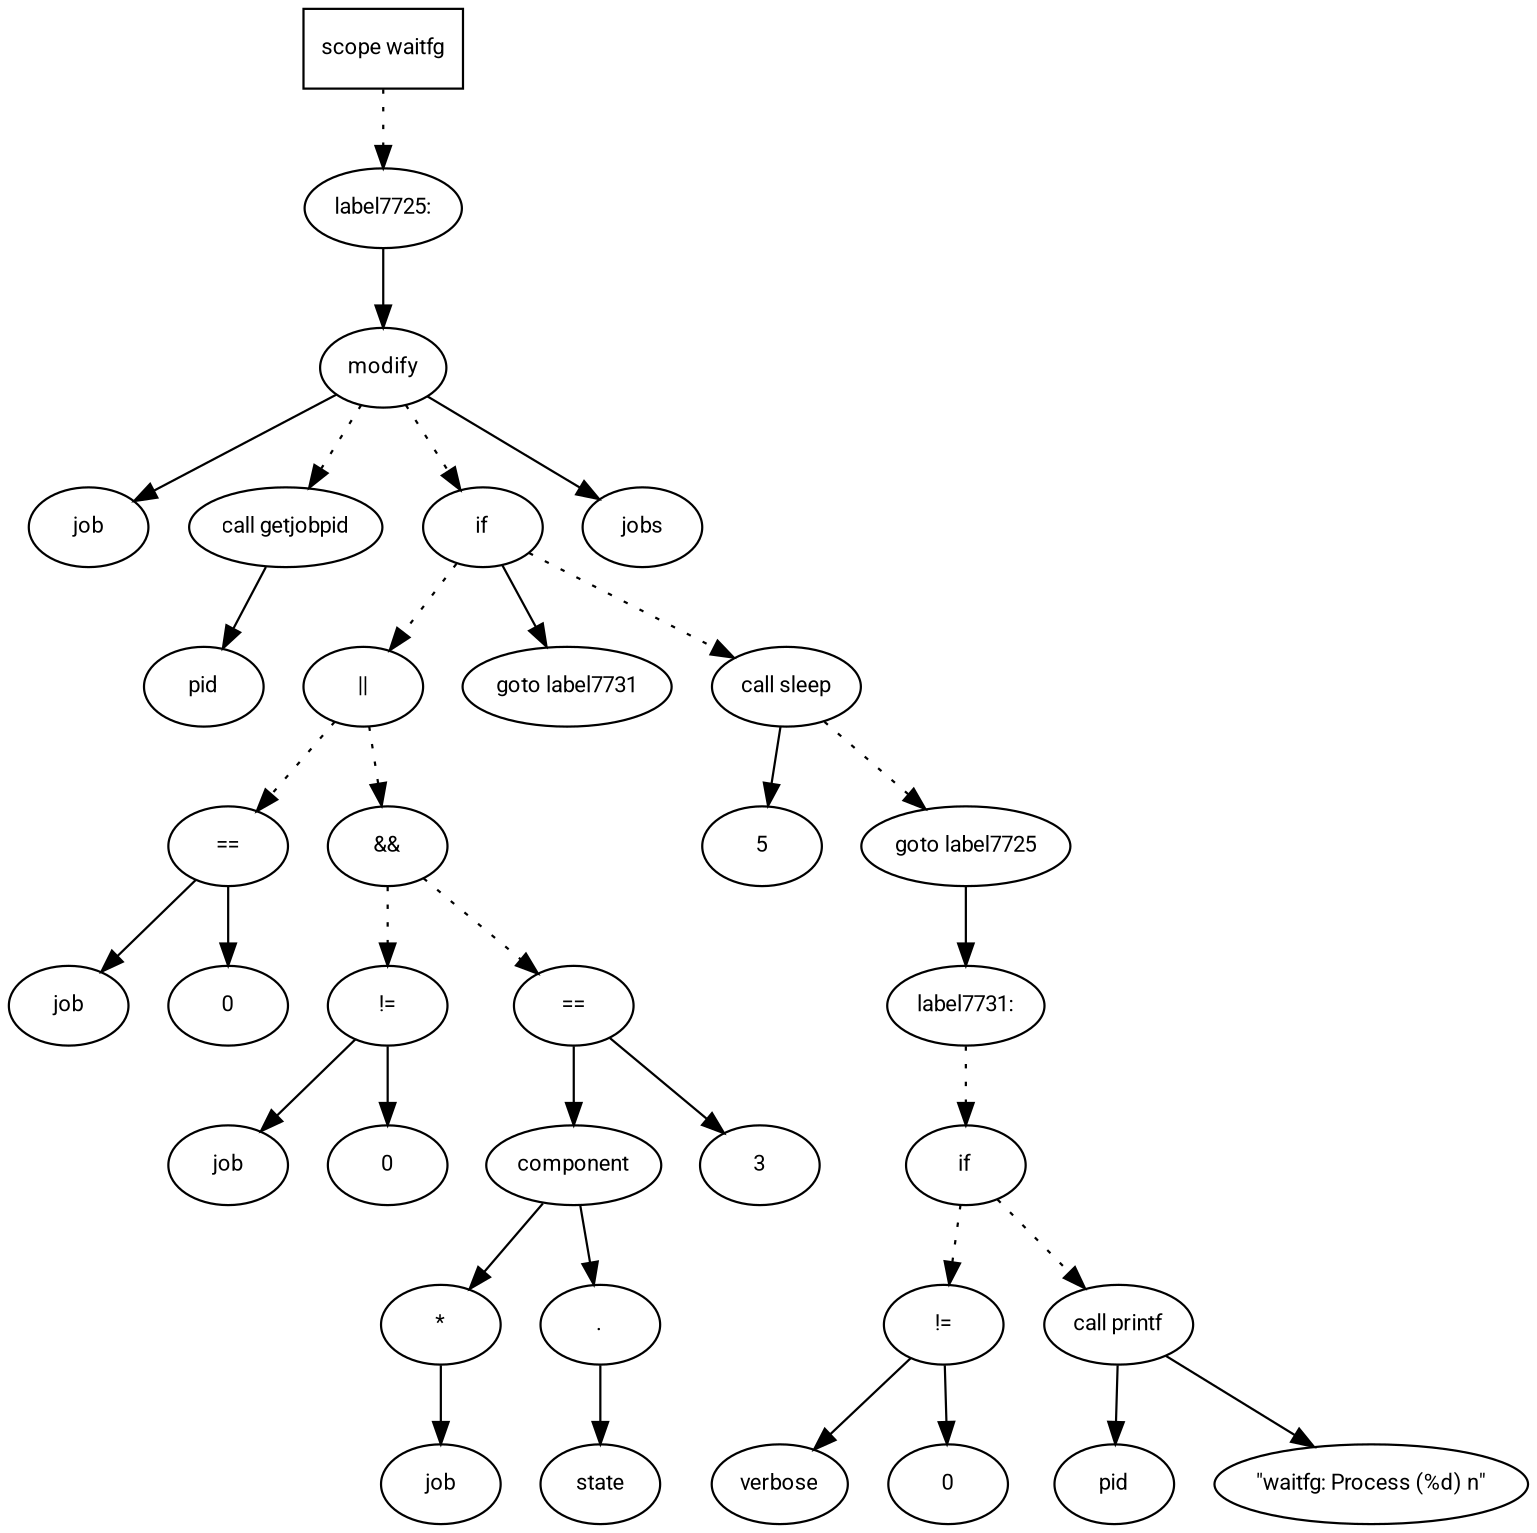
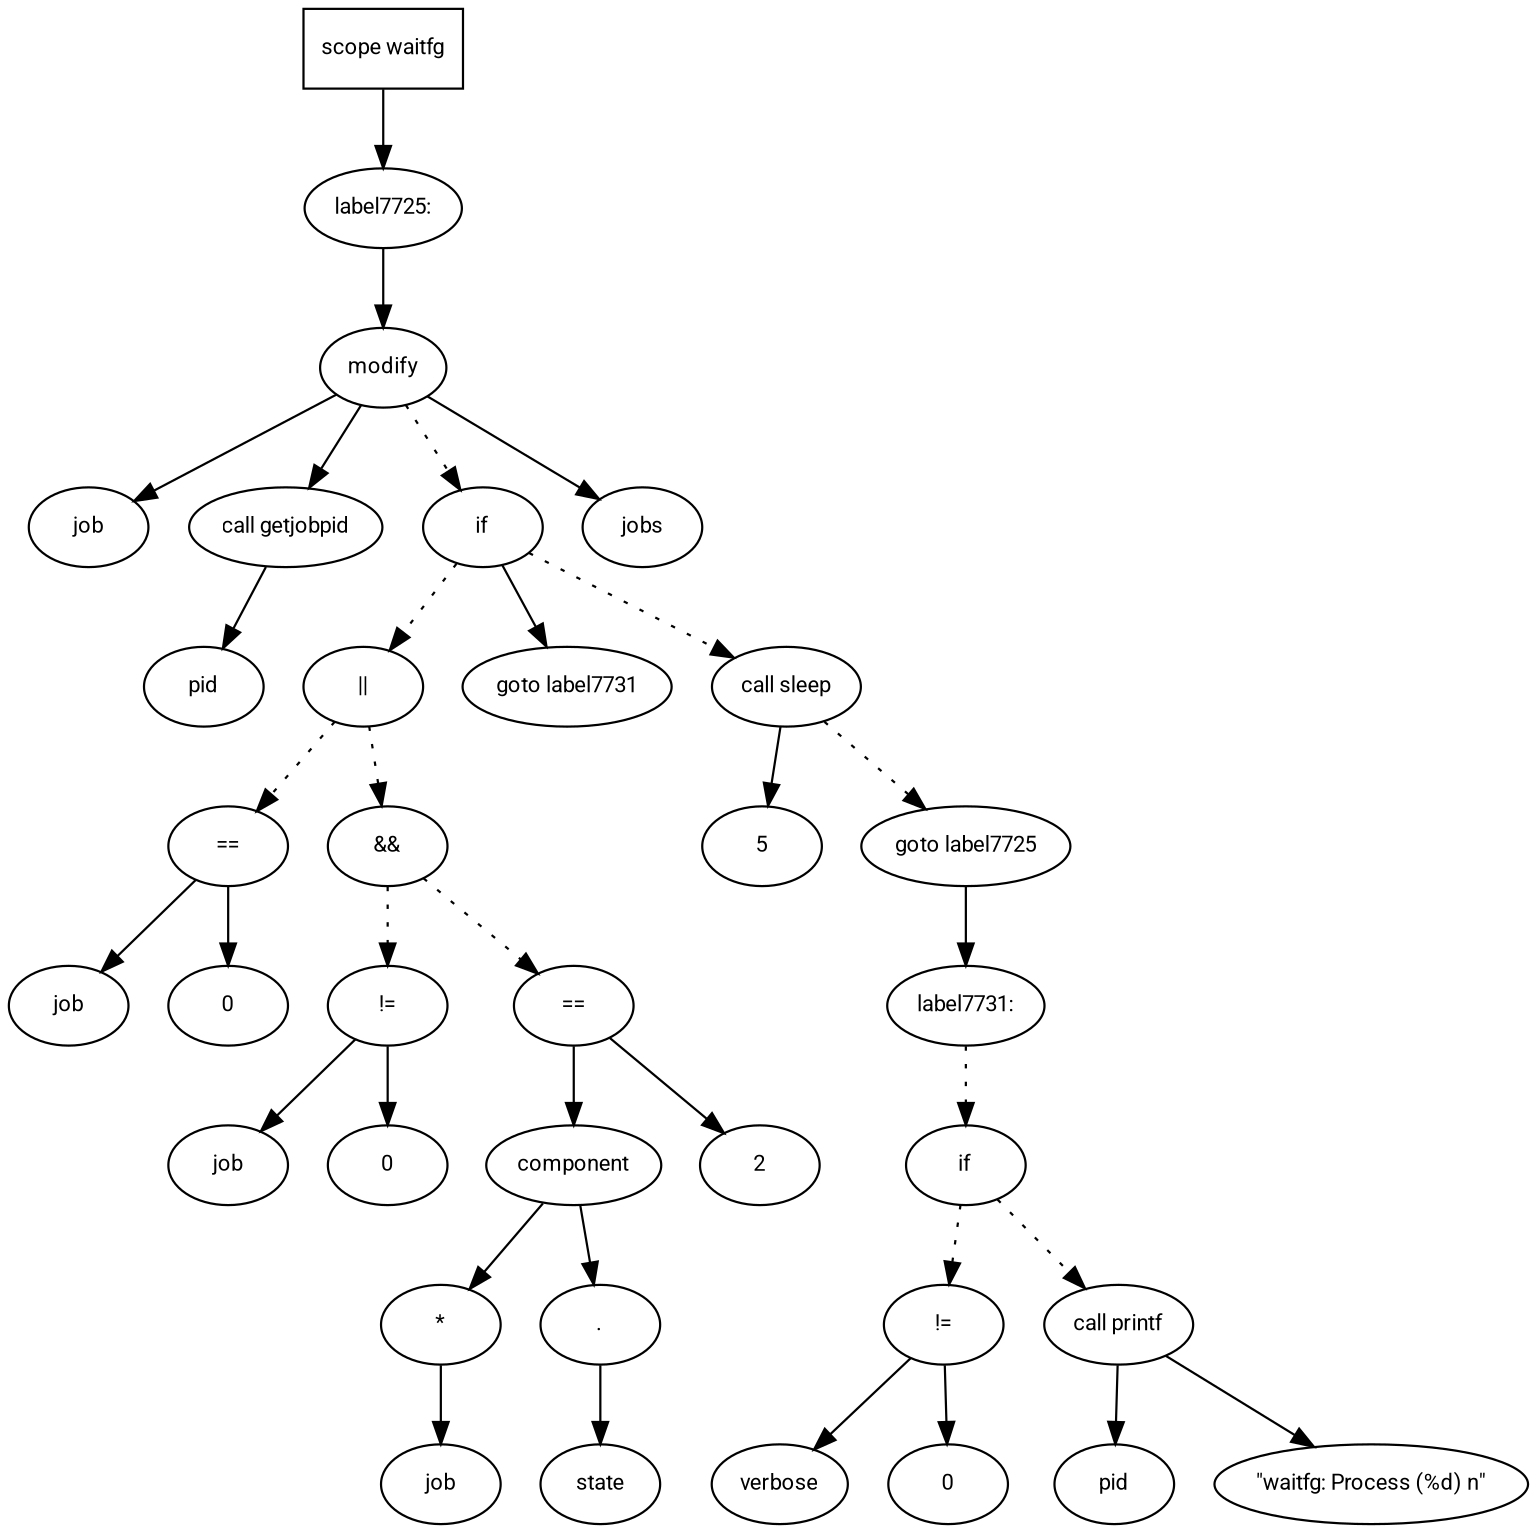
edge "scope waitfg" -> "label7725:": style dotted -> solid
edge "modify" -> "call getjobpid": style dotted -> solid
node "3": label "3" -> "2"
